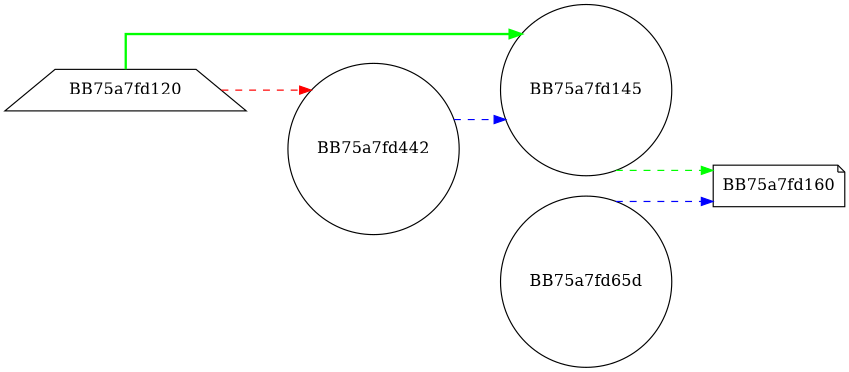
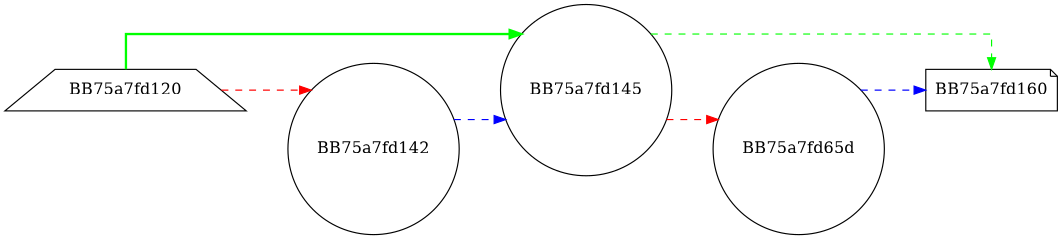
edge "BB75a7fd145" -> "BB75a7fd65d": added
node "BB75a7fd442": label "BB75a7fd442" -> "BB75a7fd142"
